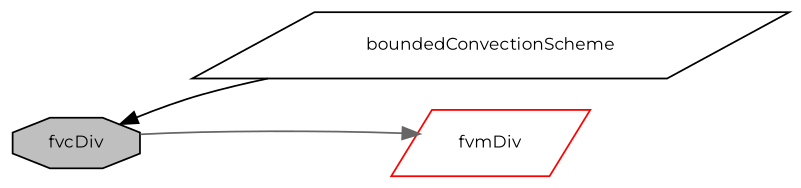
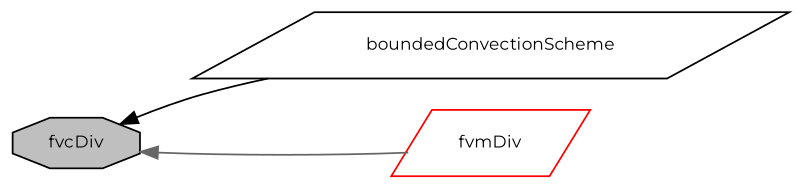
edge "fvcDiv" -> "fvmDiv": reversed
